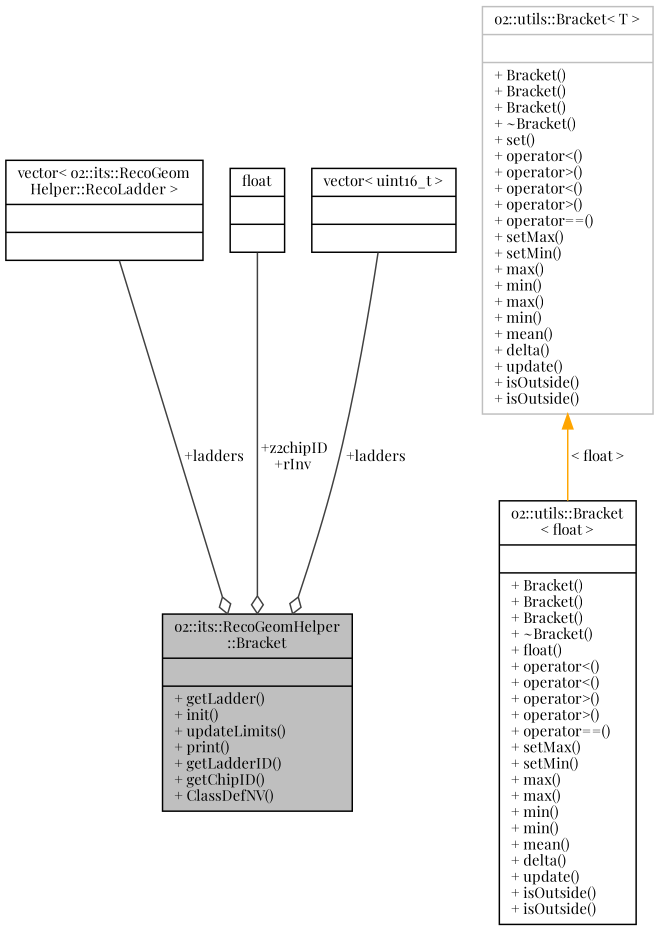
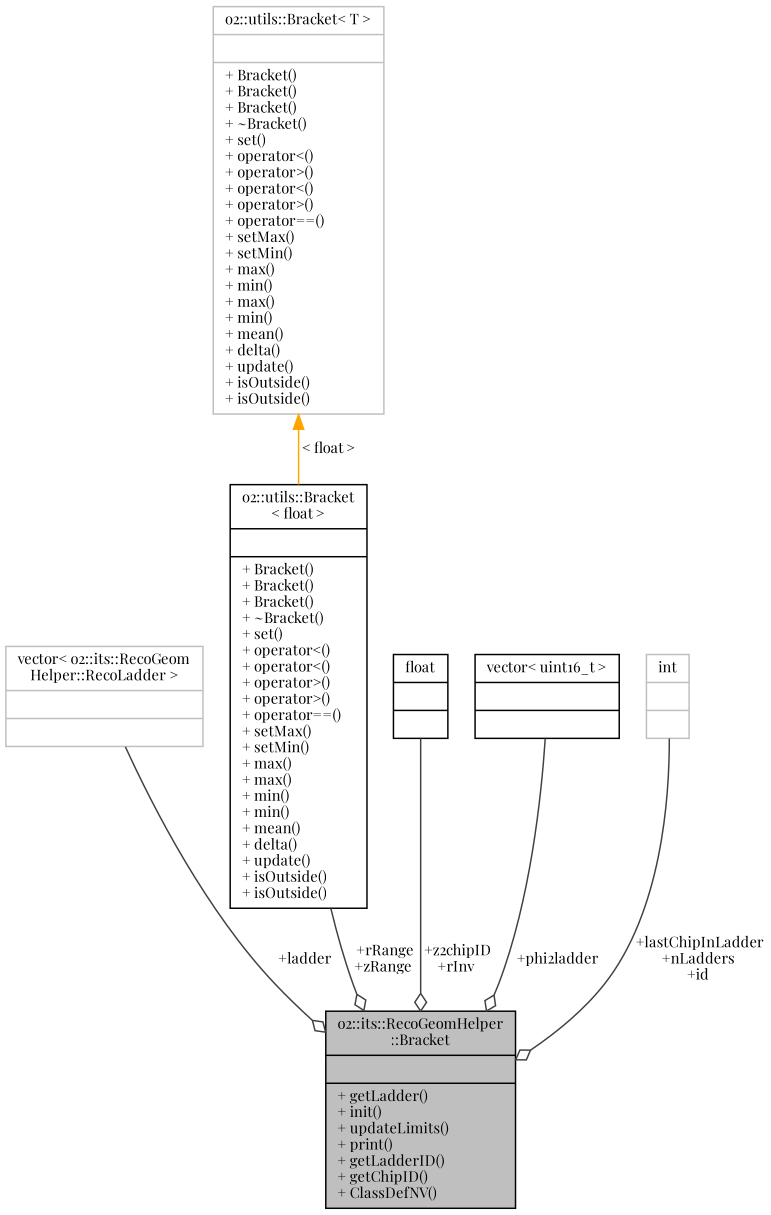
node "vector< o2::its::RecoGeom": color black -> grey75
edge "vector< o2::its::RecoGeom" -> "o2::its::RecoGeomHelper": label " +ladders" -> " +ladder"
edge "vector< uint16_t >" -> "o2::its::RecoGeomHelper": label " +ladders" -> " +phi2ladder"
node "o2::utils::Bracket": text "+ float()" -> "+ set()"
node "int": added
edge "o2::utils::Bracket" -> "o2::its::RecoGeomHelper": added, label "+rRange +zRange"
